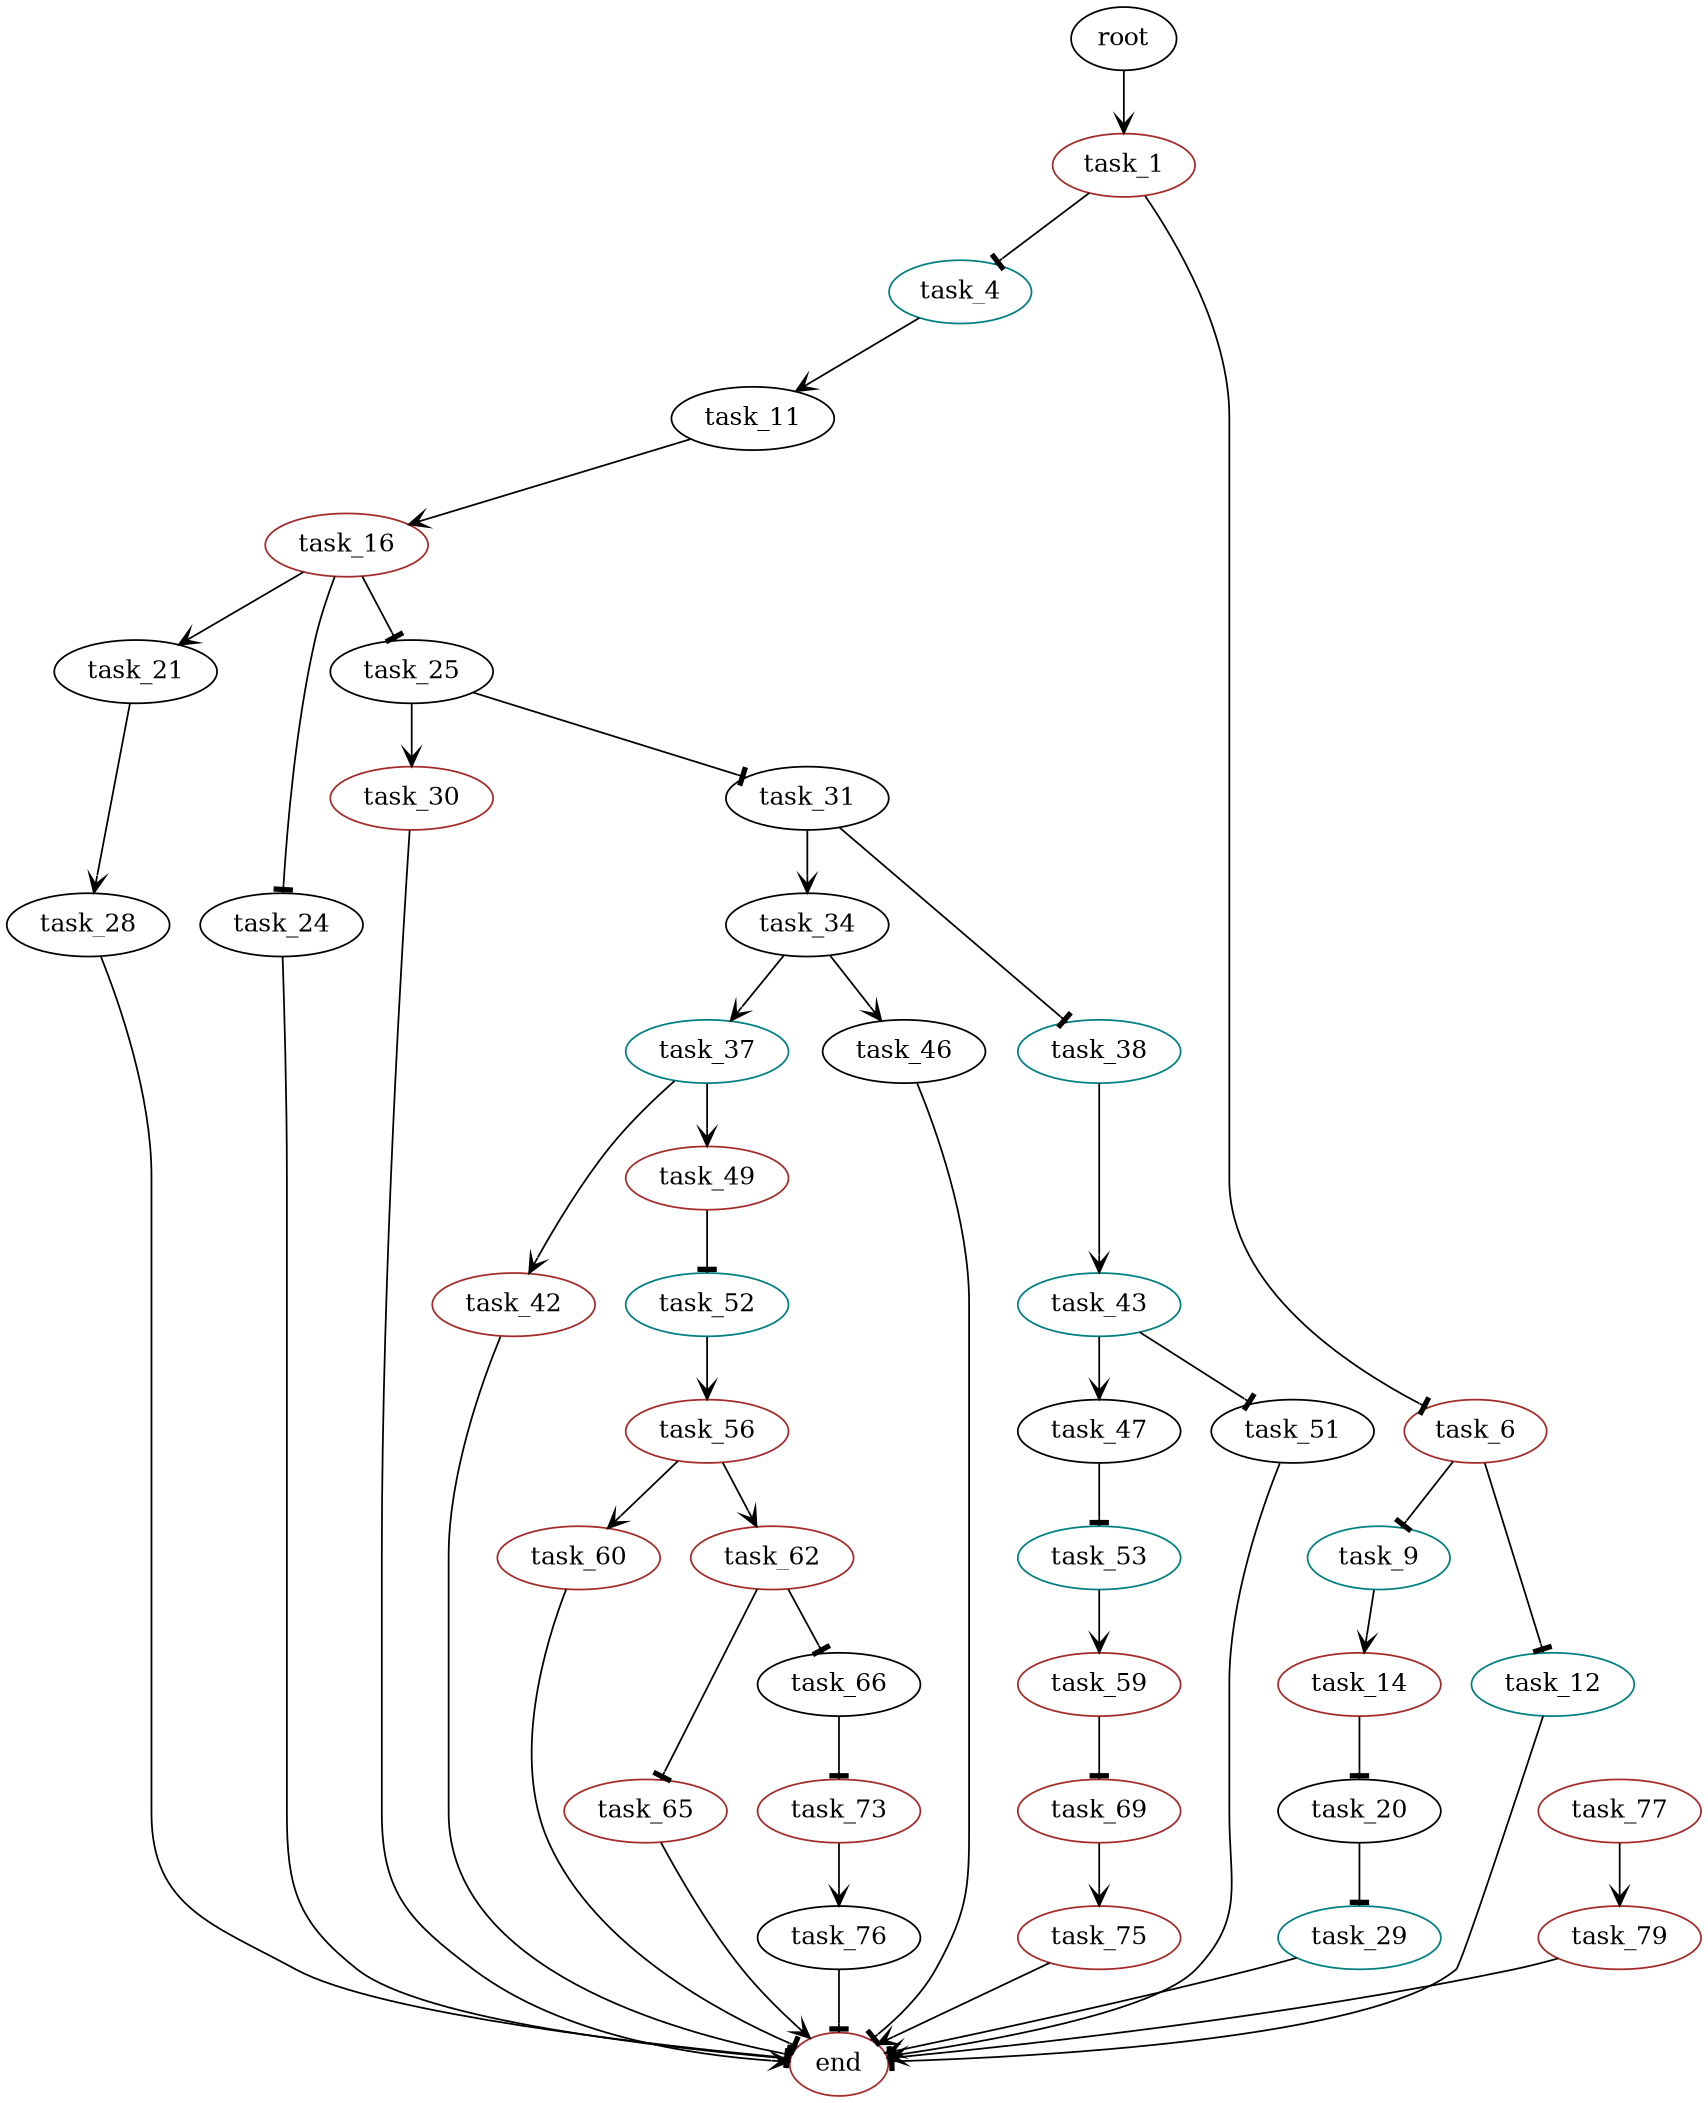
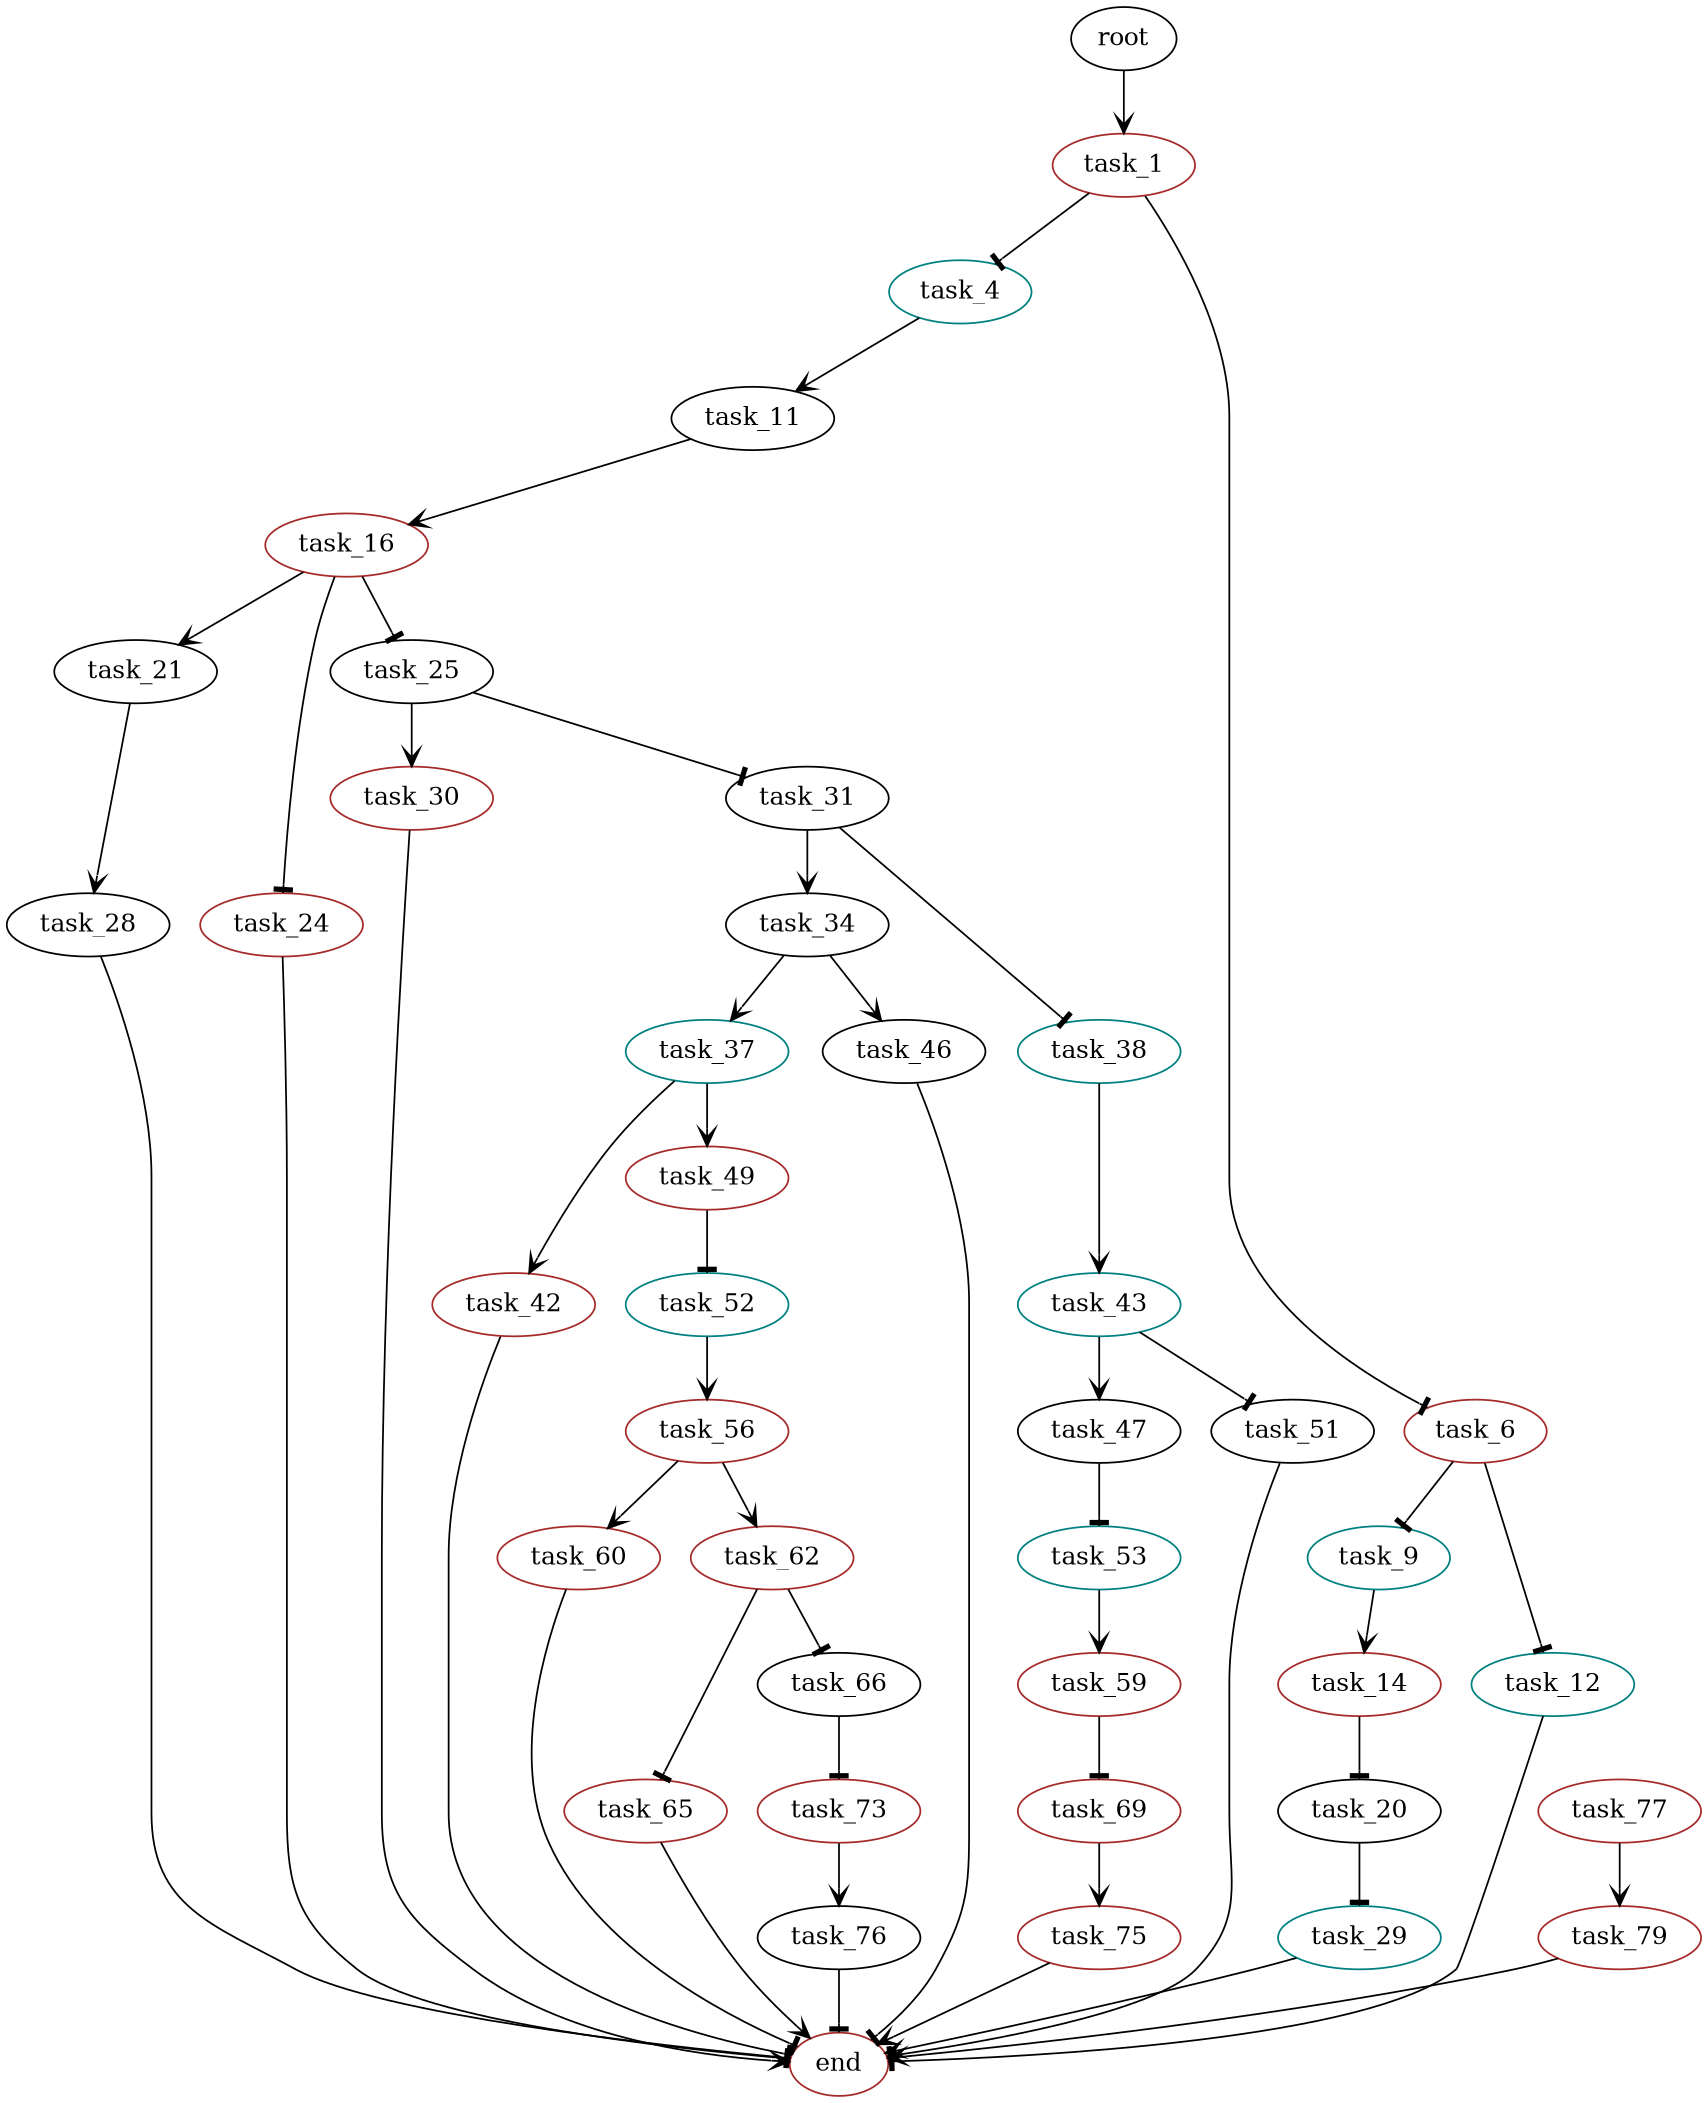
node "task_24": color black -> brown
